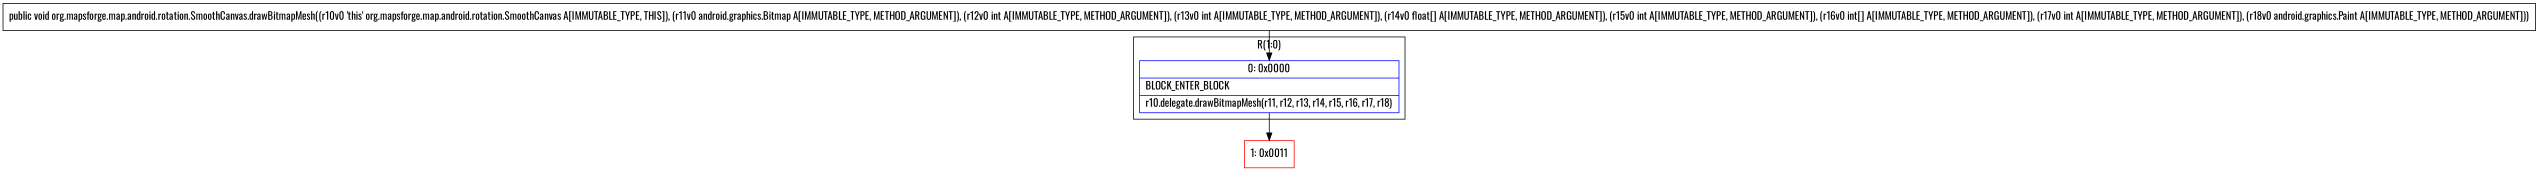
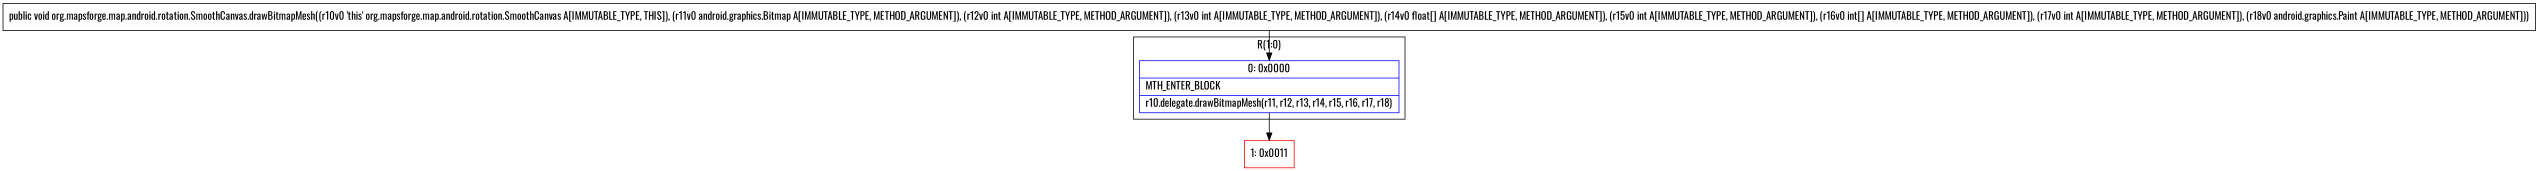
node "0: 0x0000": text "BLOCK_ENTER_BLOCK" -> "MTH_ENTER_BLOCK"
